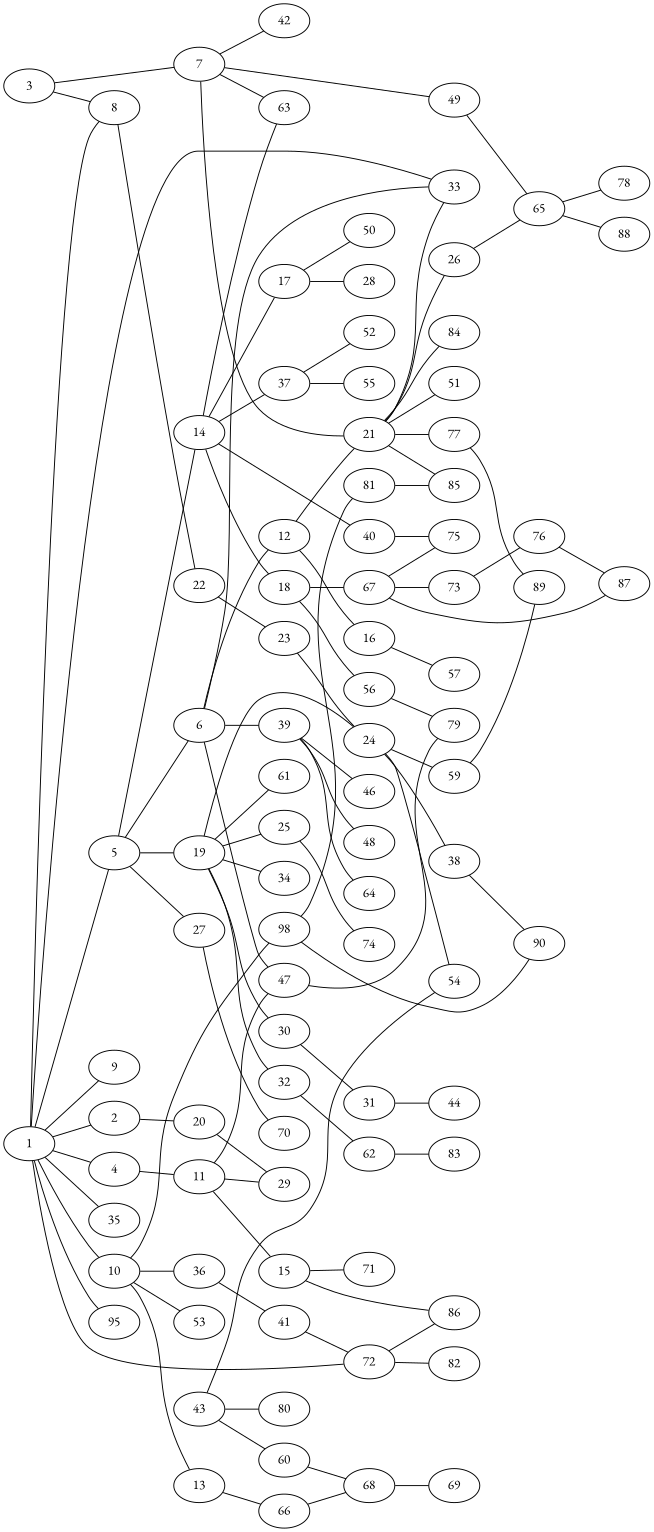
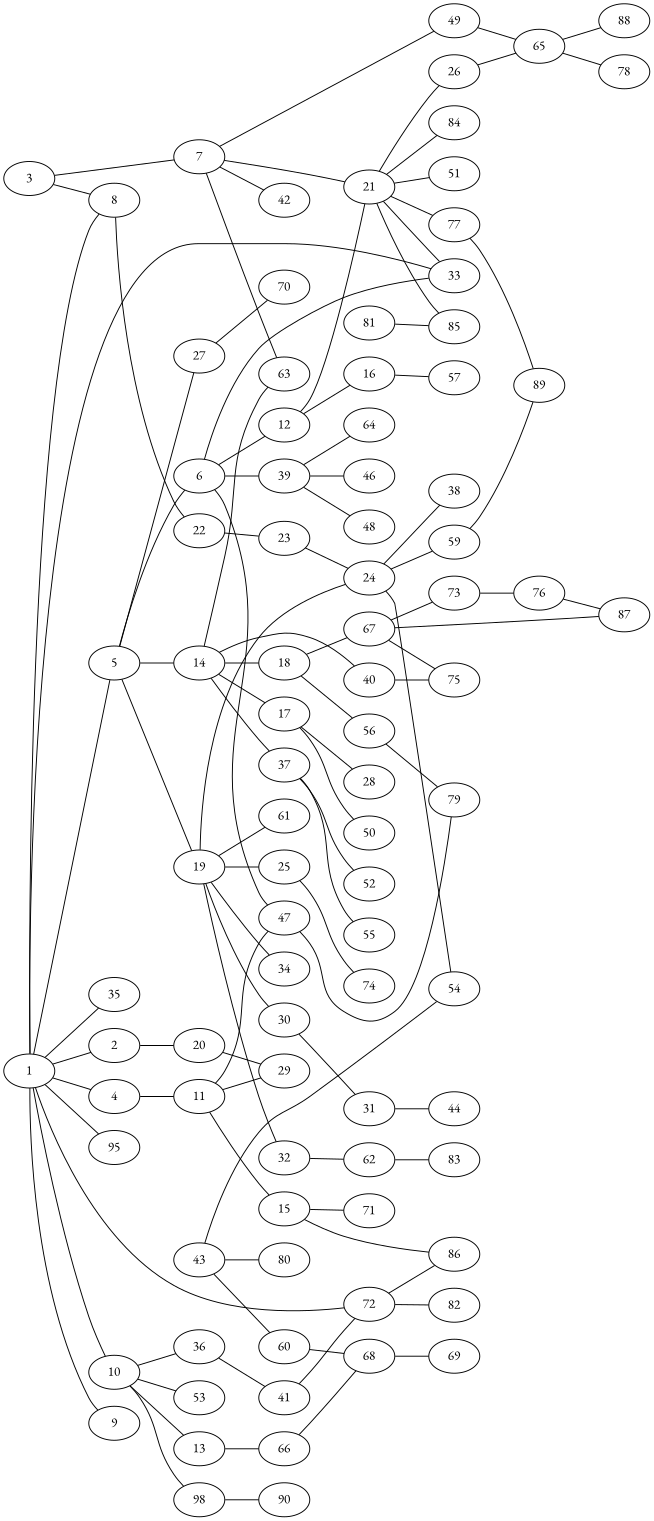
edge "81" -- "98": removed
edge "38" -- "90": removed
